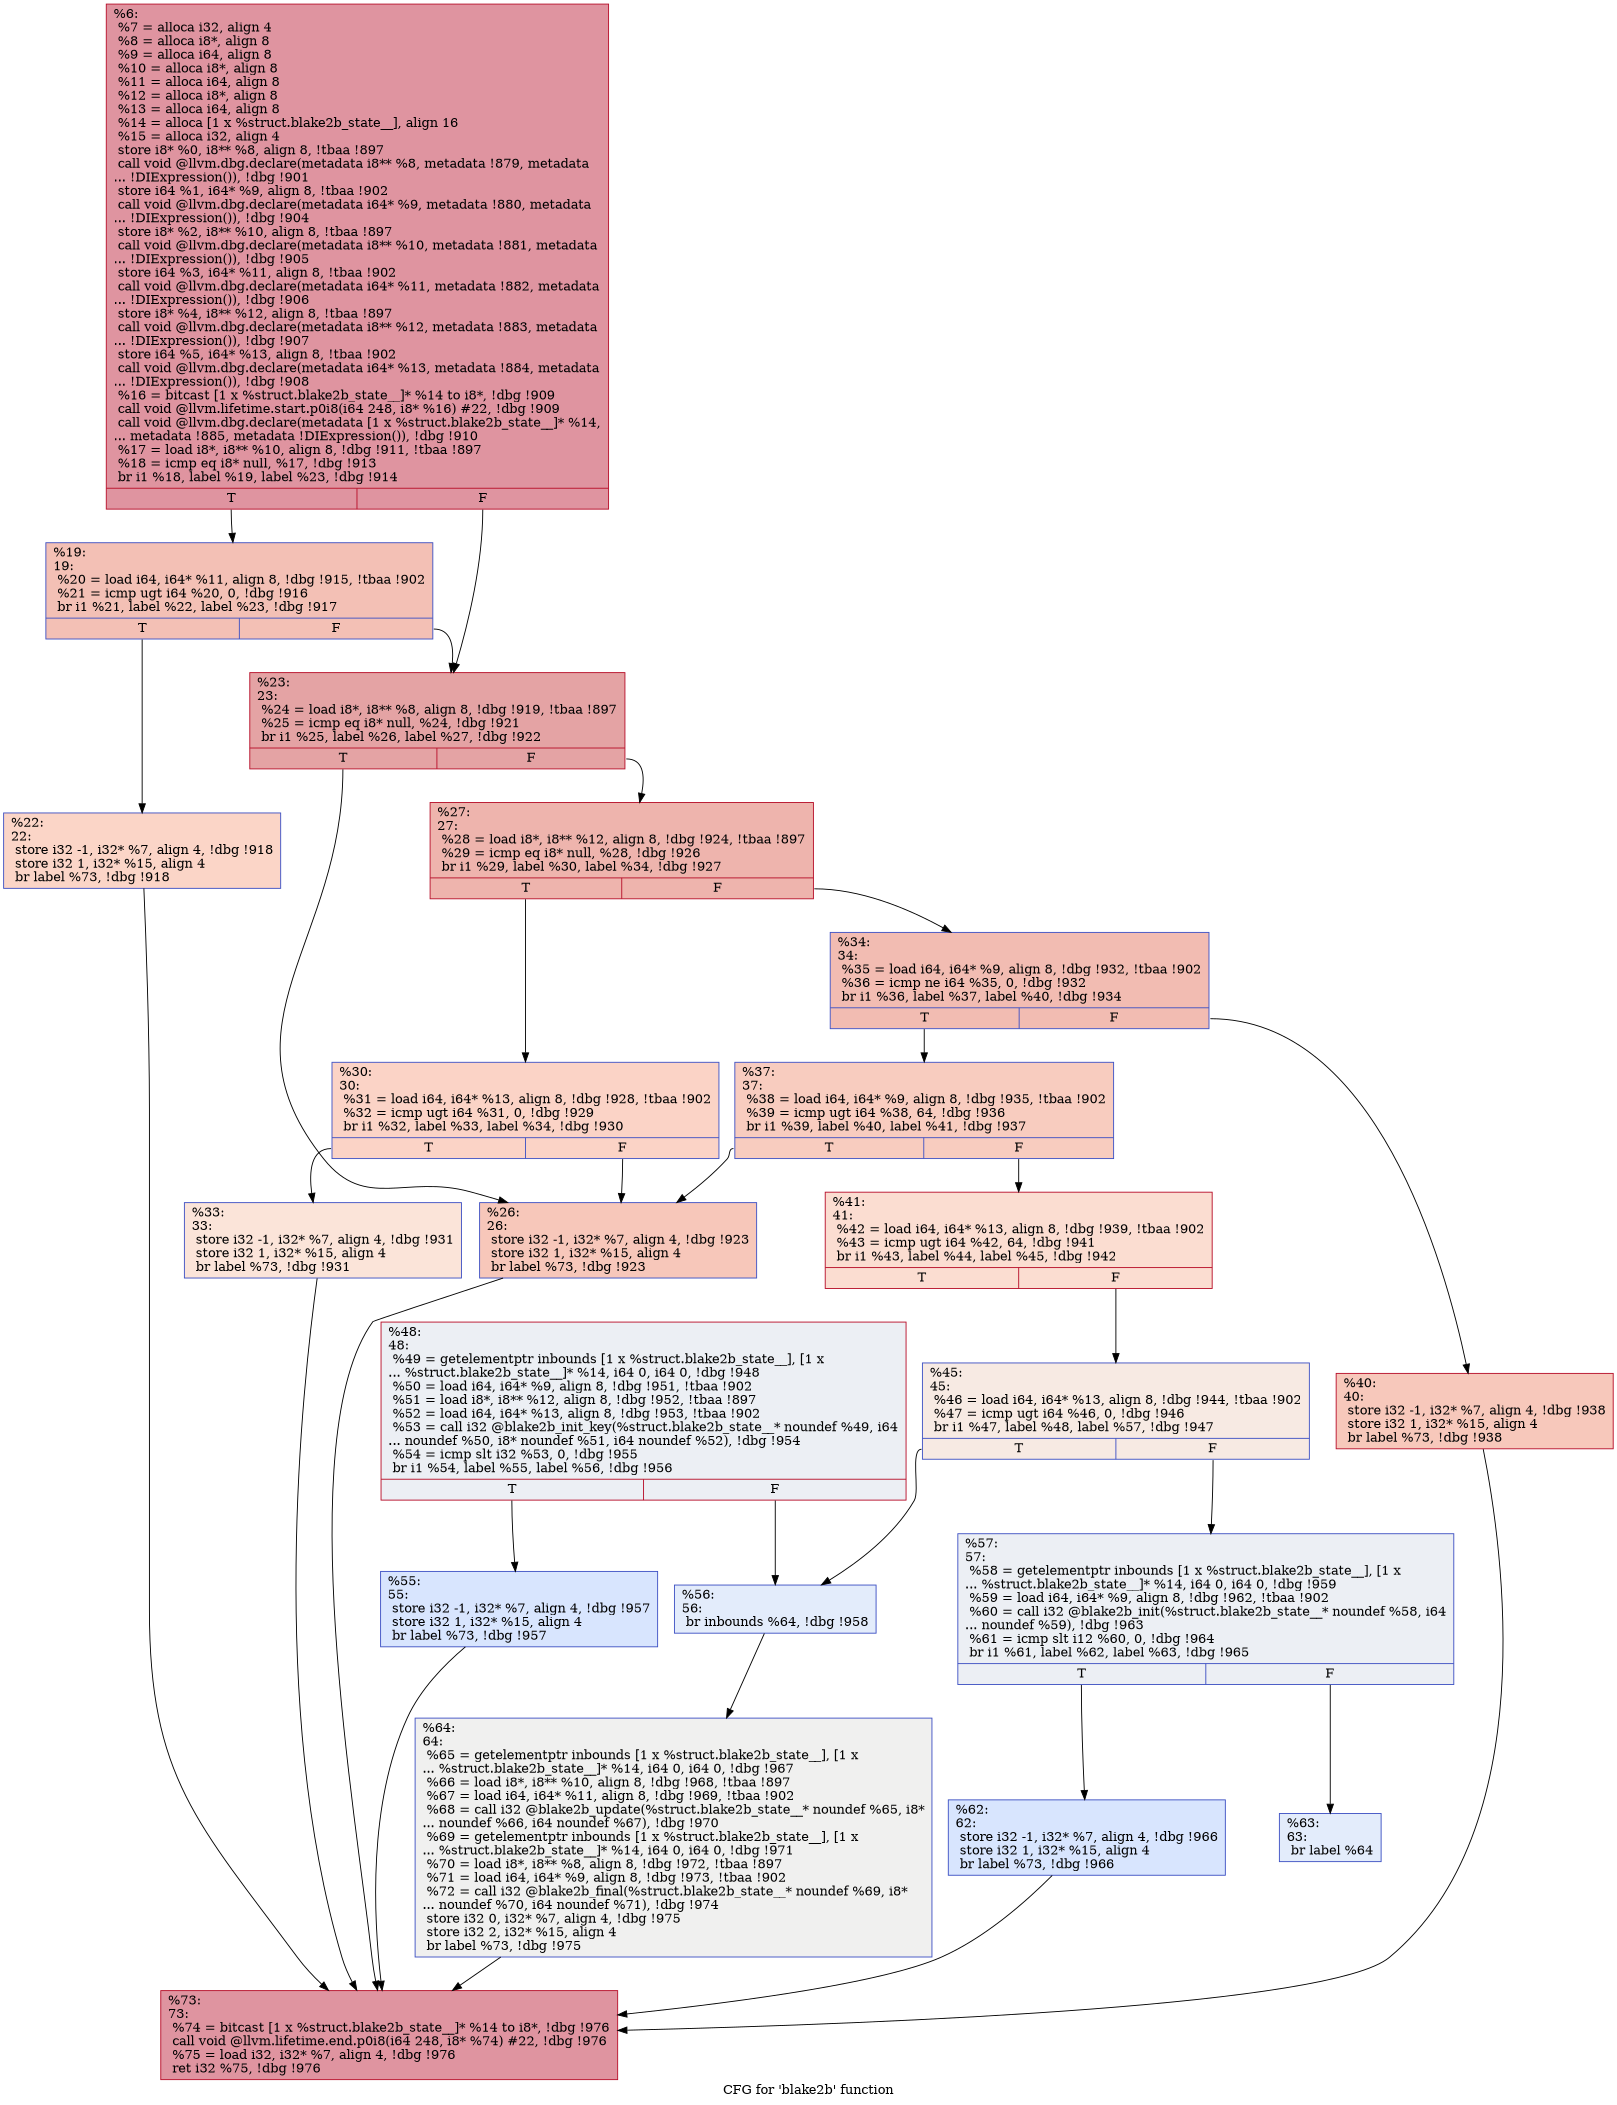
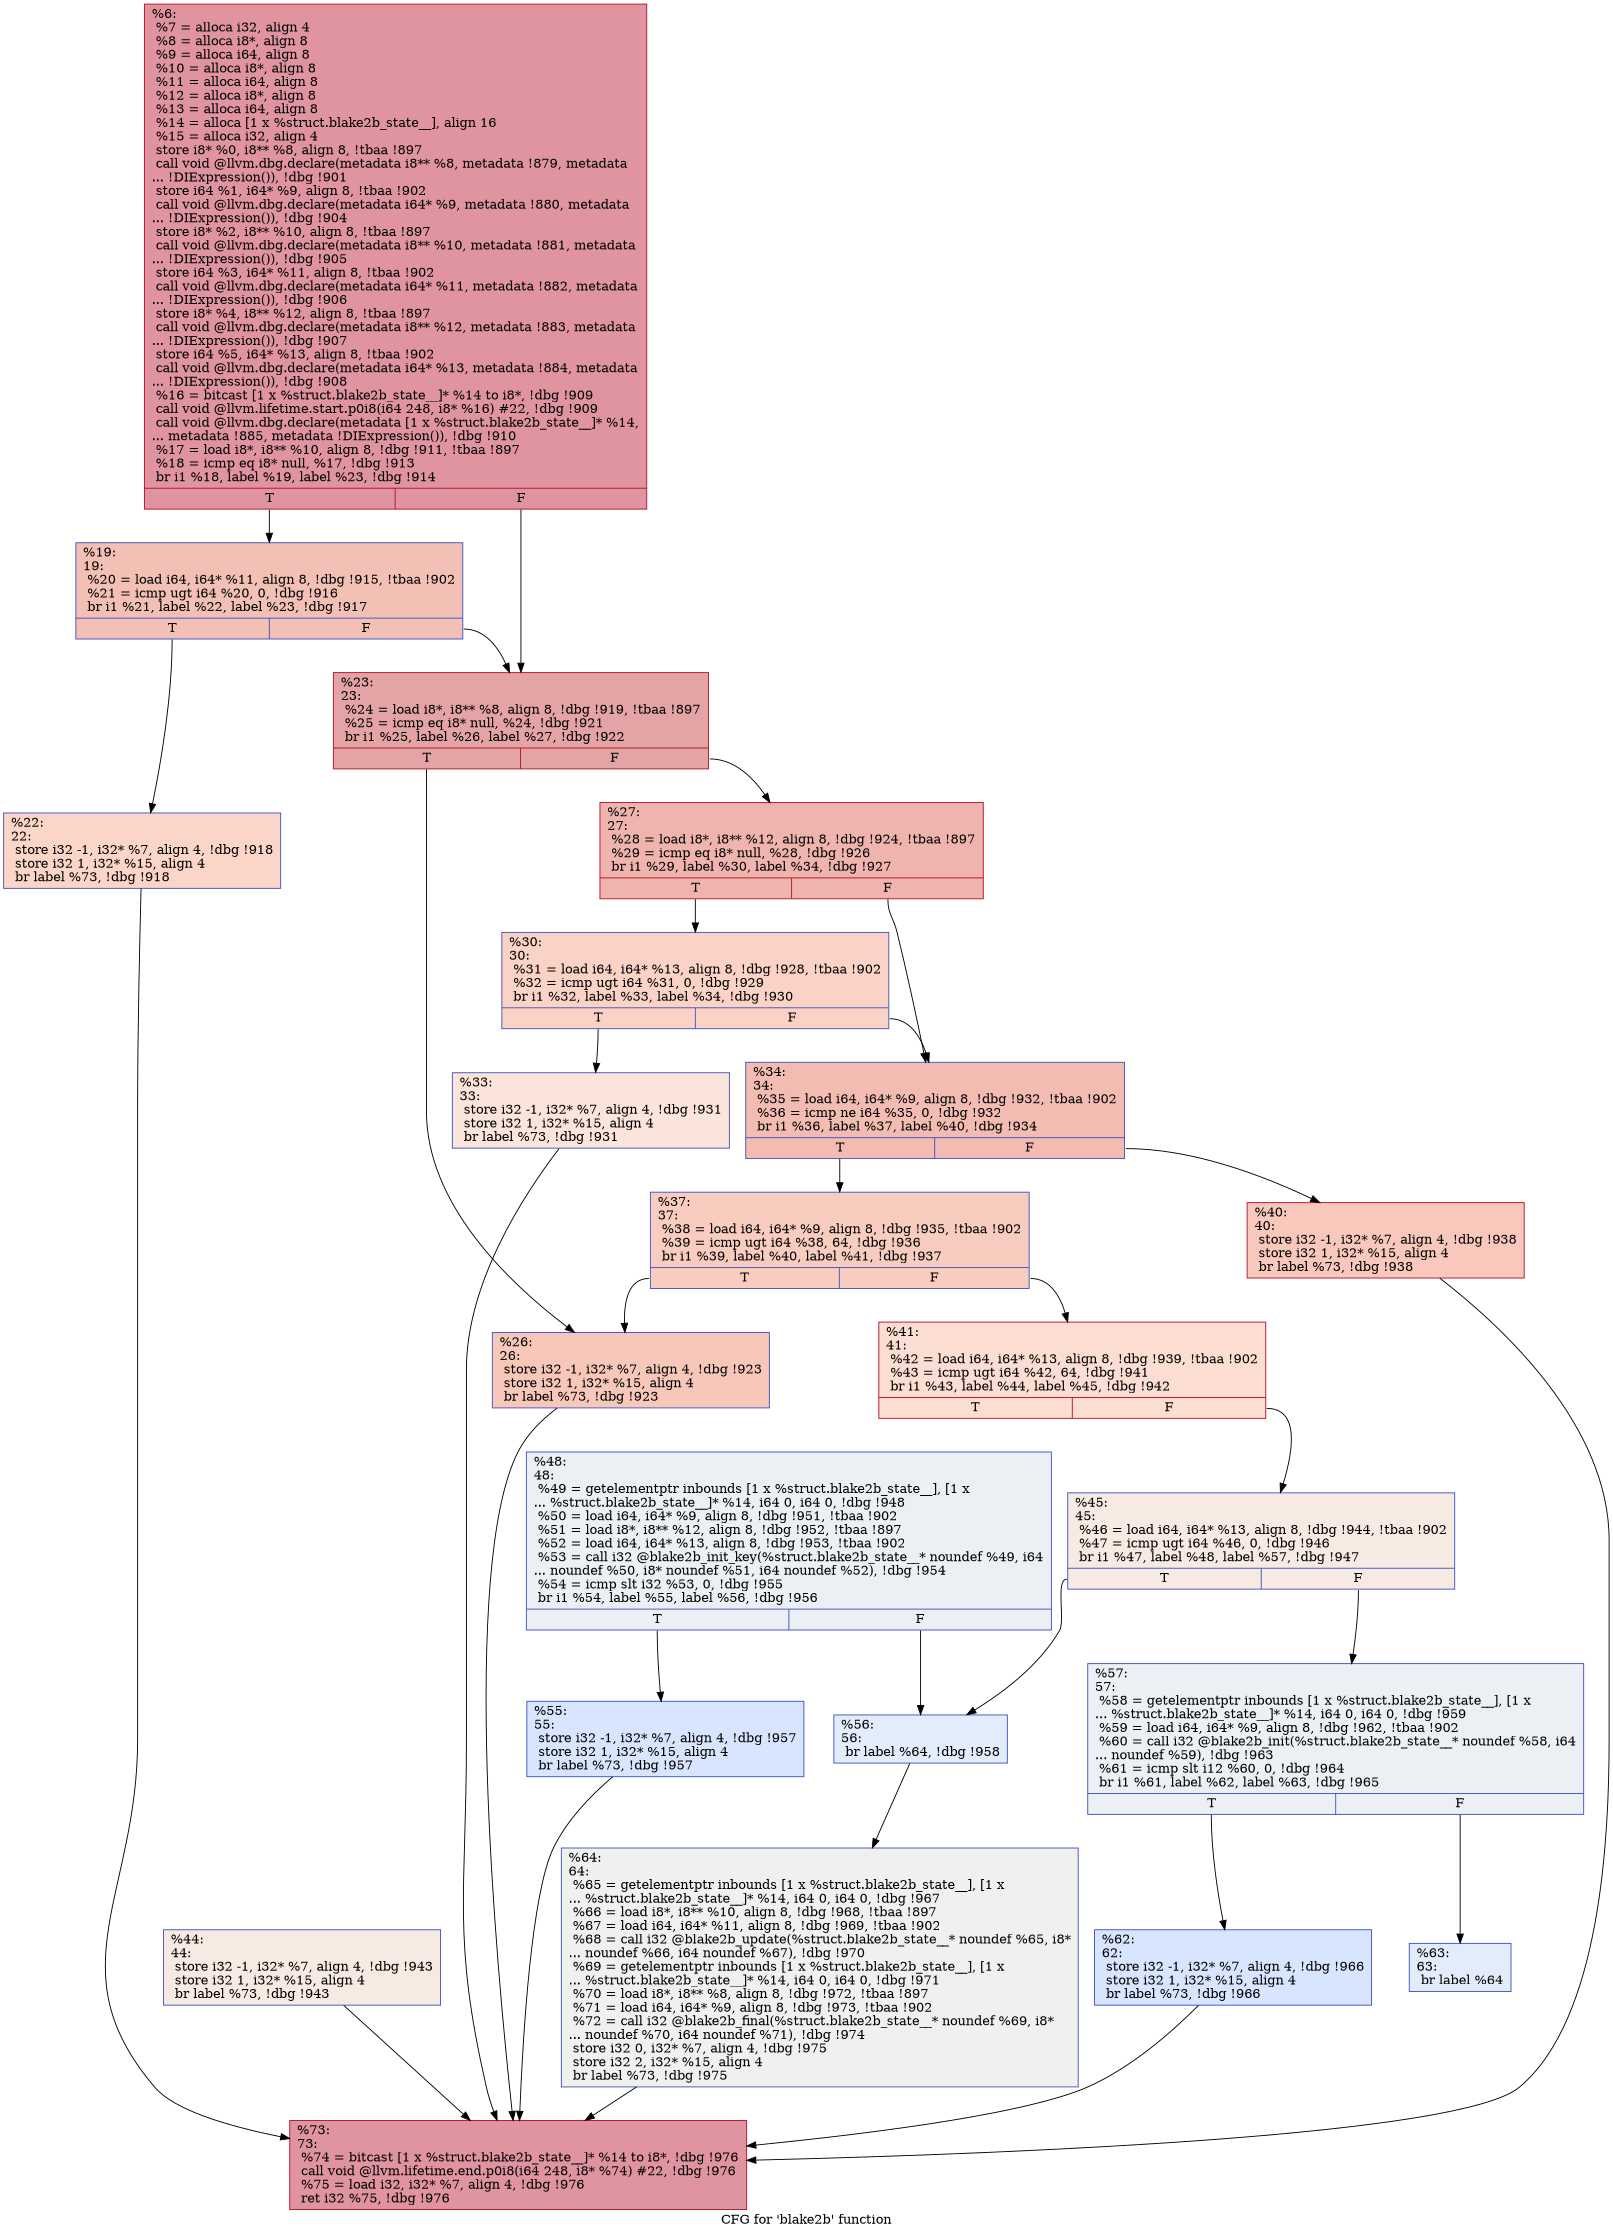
edge "%30:" -> "%26:": now "%30:" -> "%34:"
node "%48:": color #b70d28ff -> #3d50c3ff
node "%56:": text "br inbounds %64, !dbg !958" -> "br label %64, !dbg !958"
node "%44:": added
